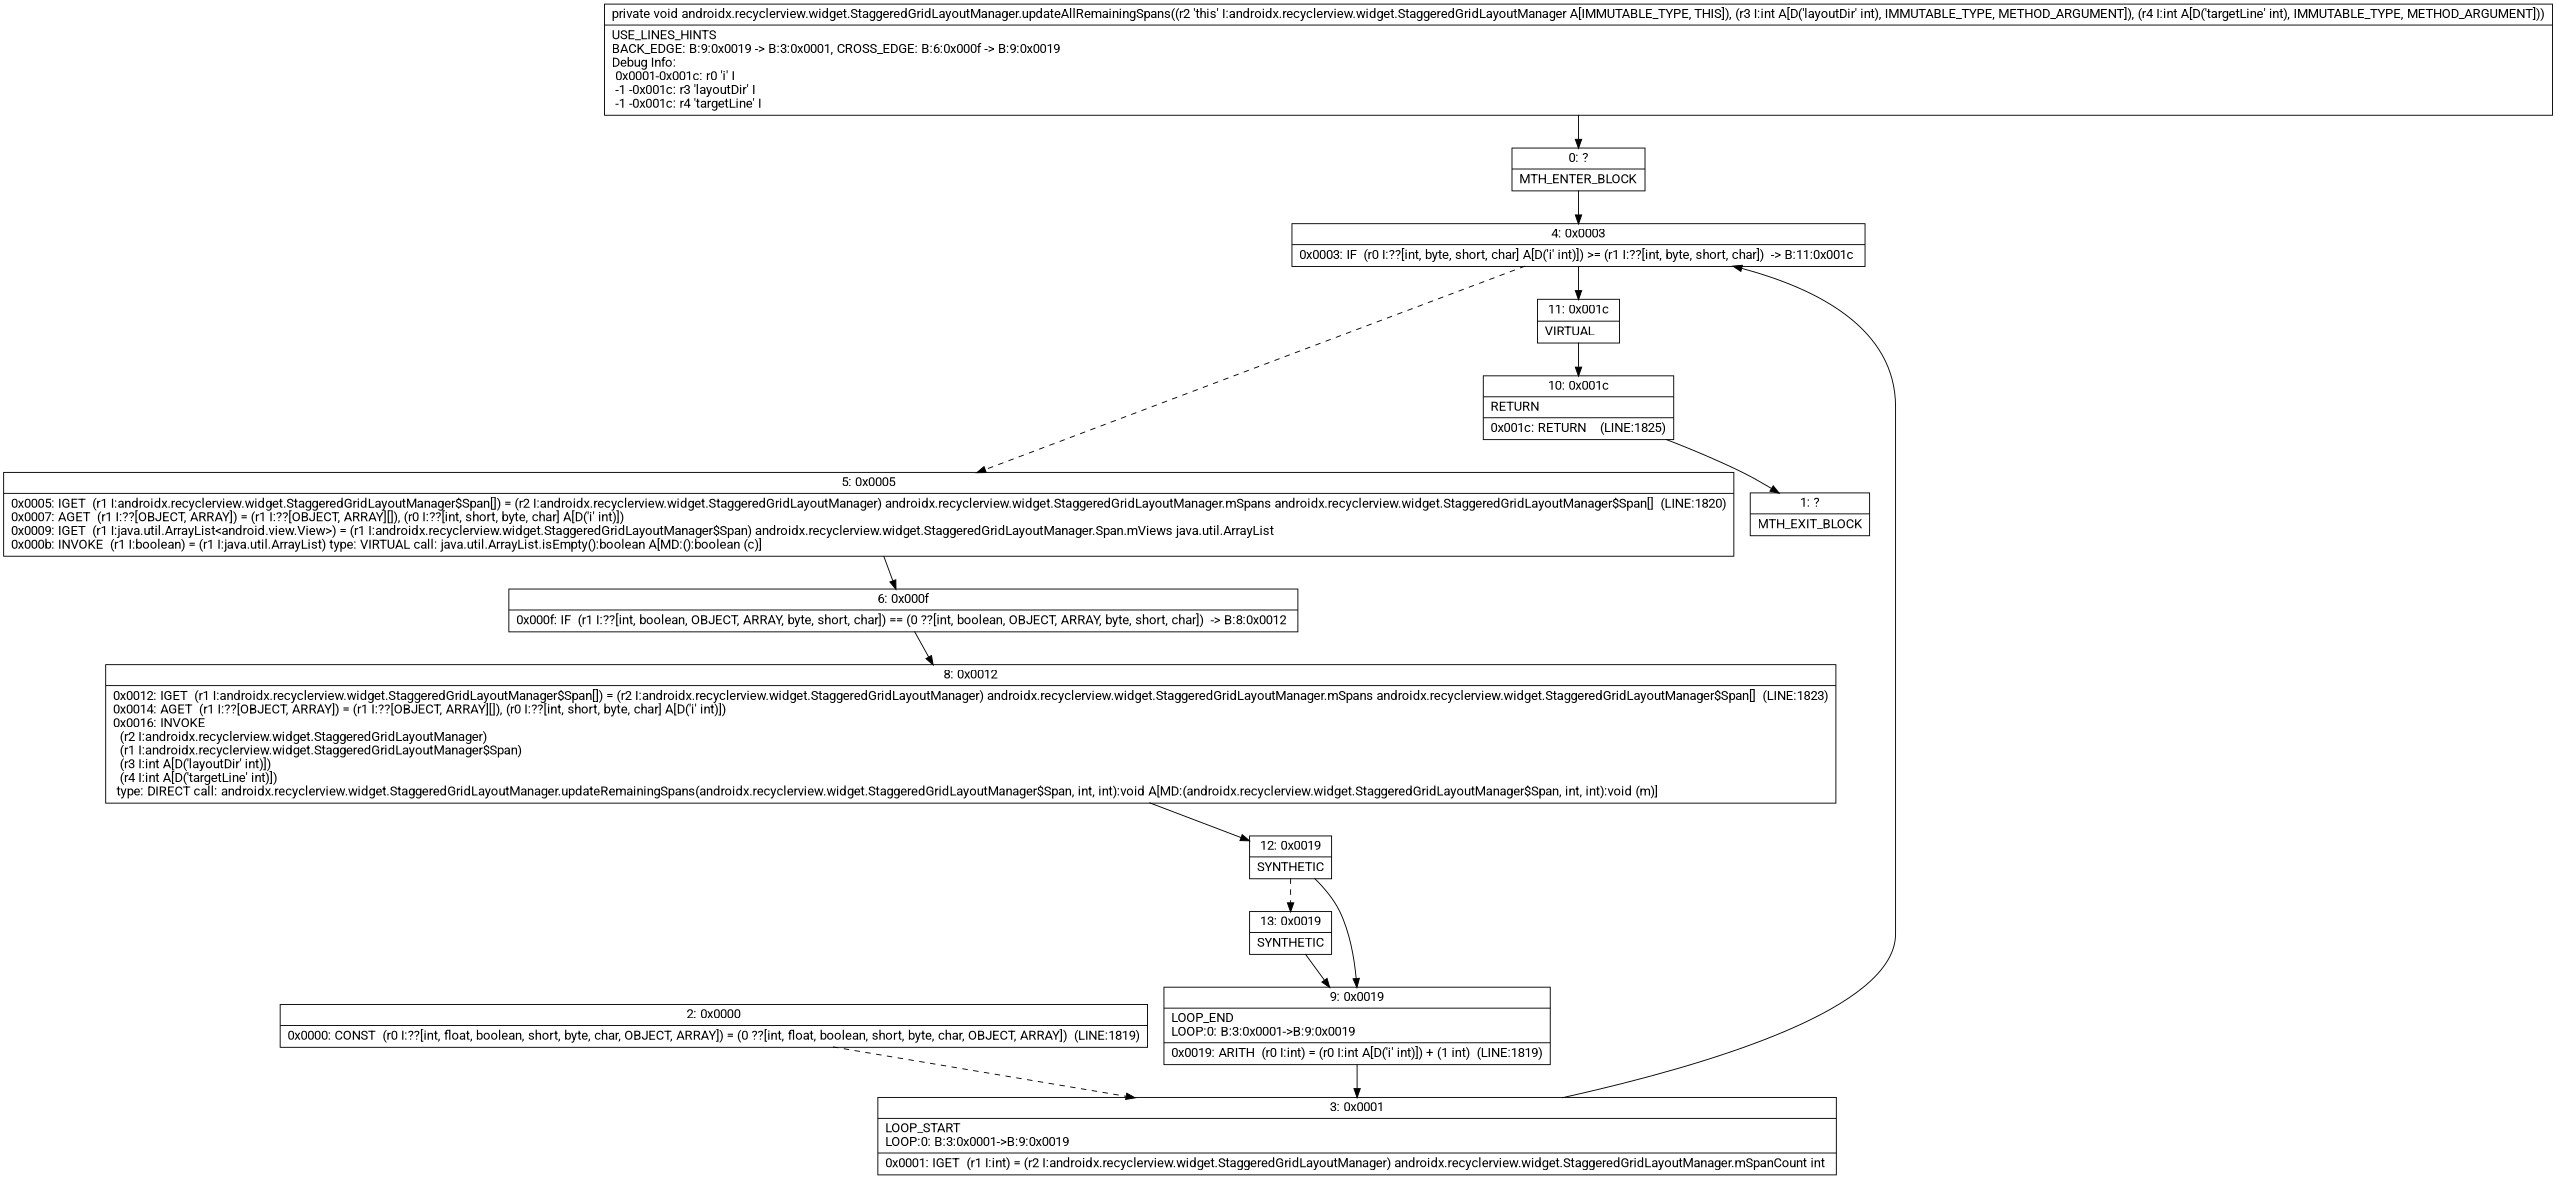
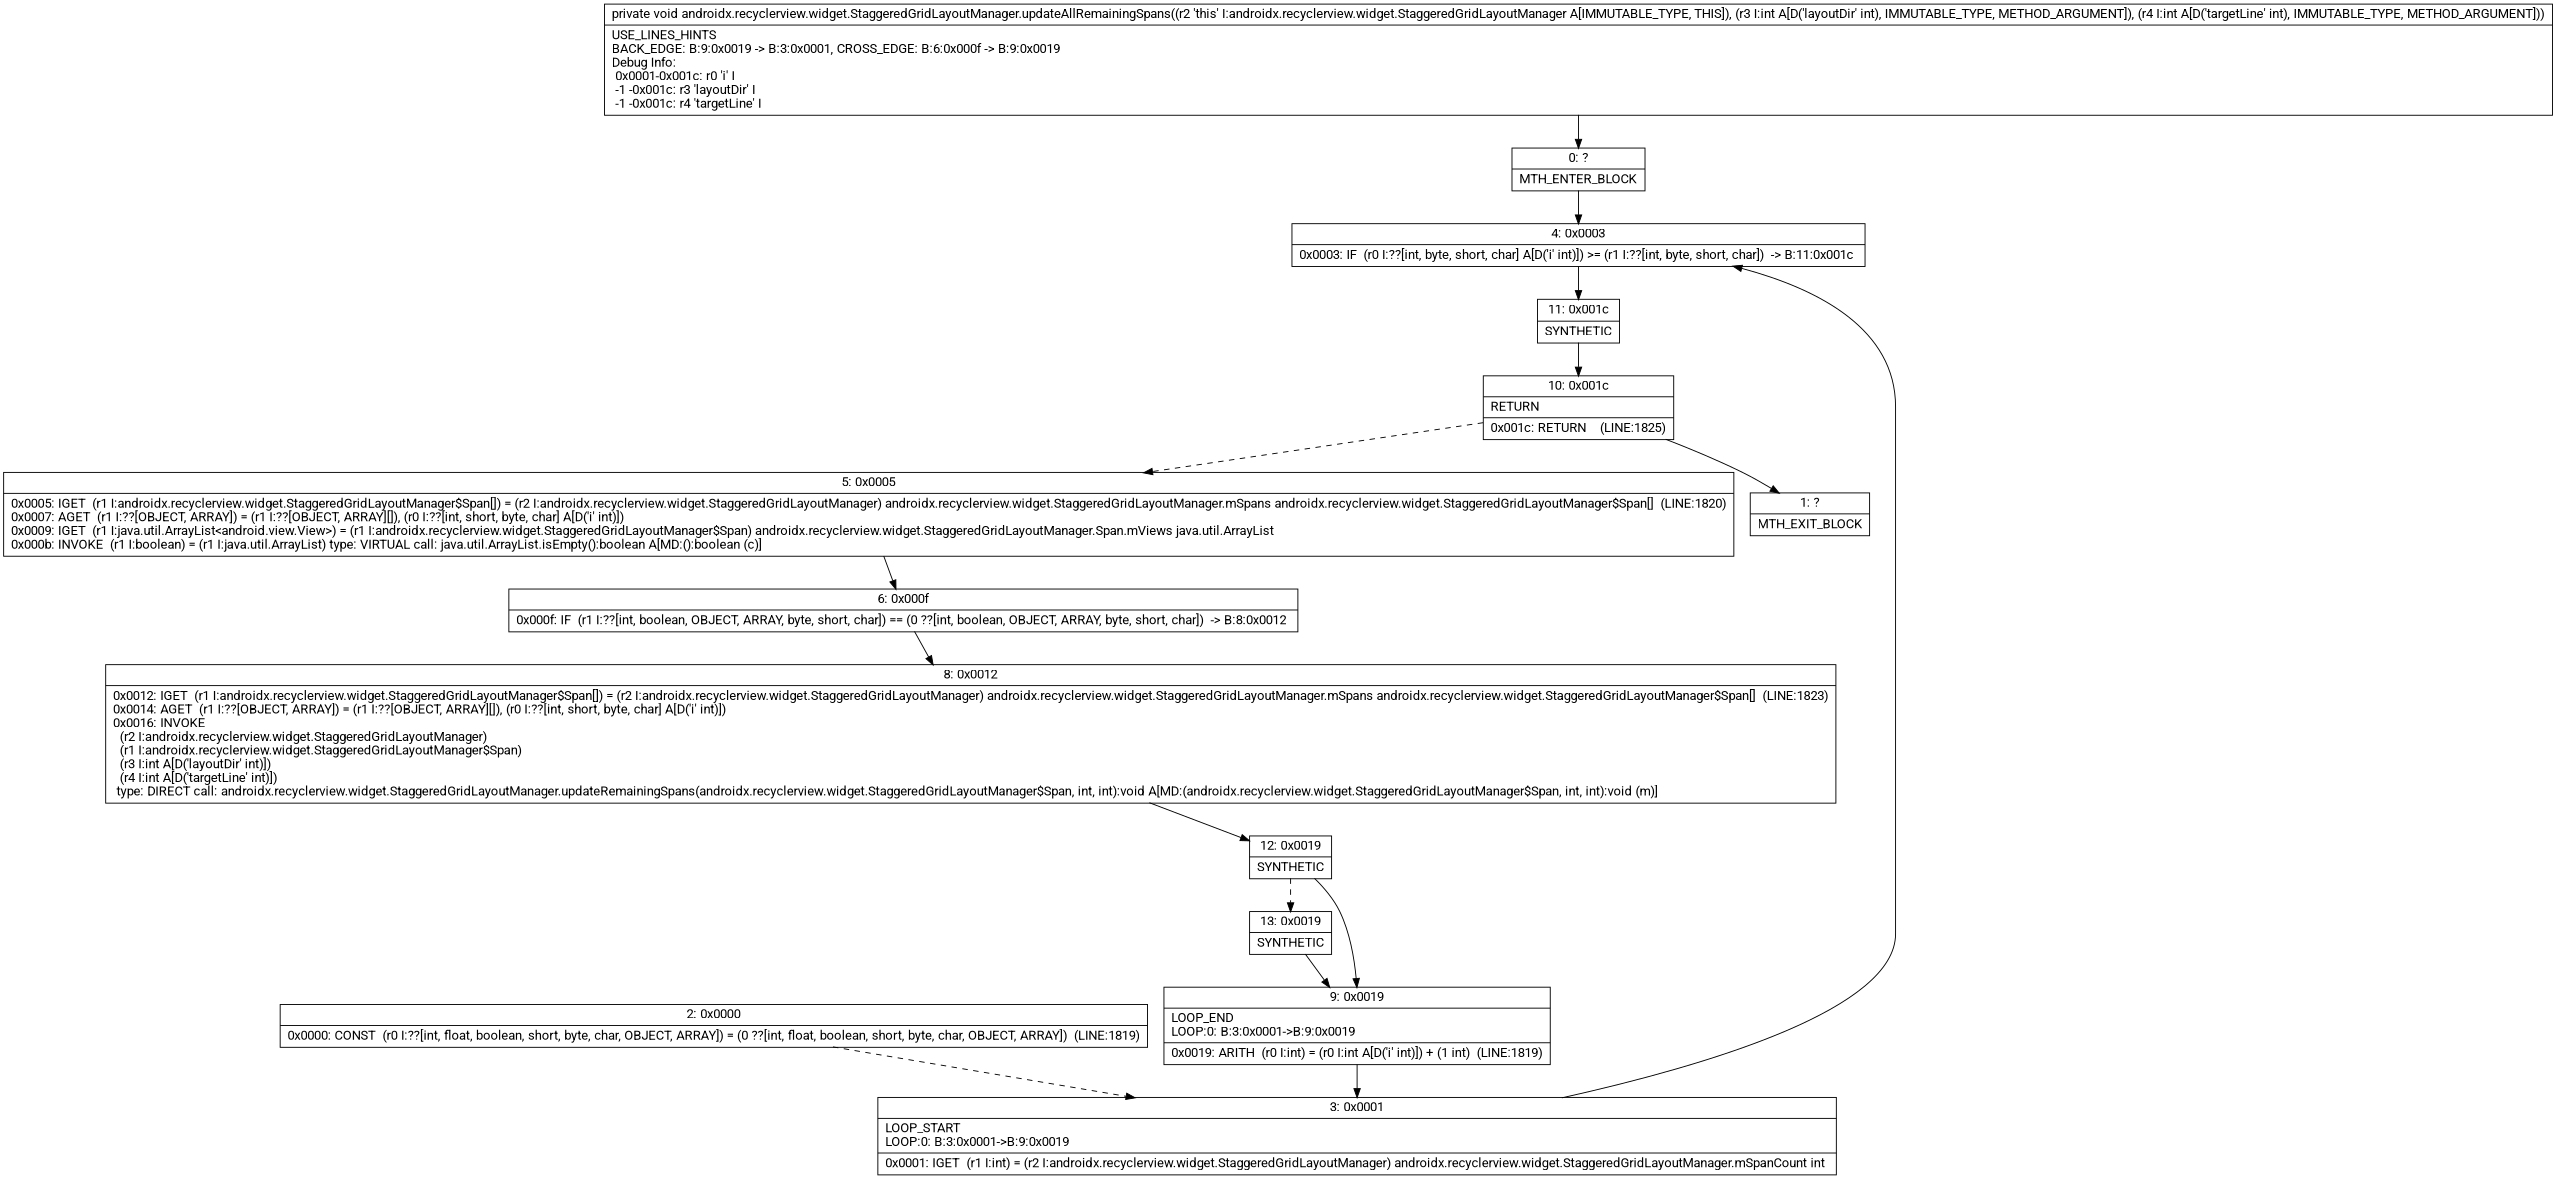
node "11: 0x001c": text "VIRTUAL" -> "SYNTHETIC"
edge "4: 0x0003" -> "5: 0x0005": now "10: 0x001c" -> "5: 0x0005"
